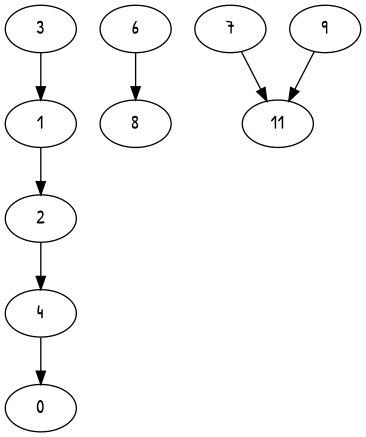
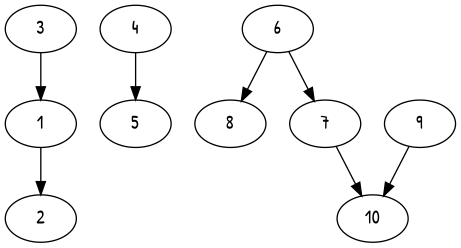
edge "6" -> "7": added
node "11": label "11" -> "10"
edge "2" -> "4": removed
node "0": label "0" -> "5"
